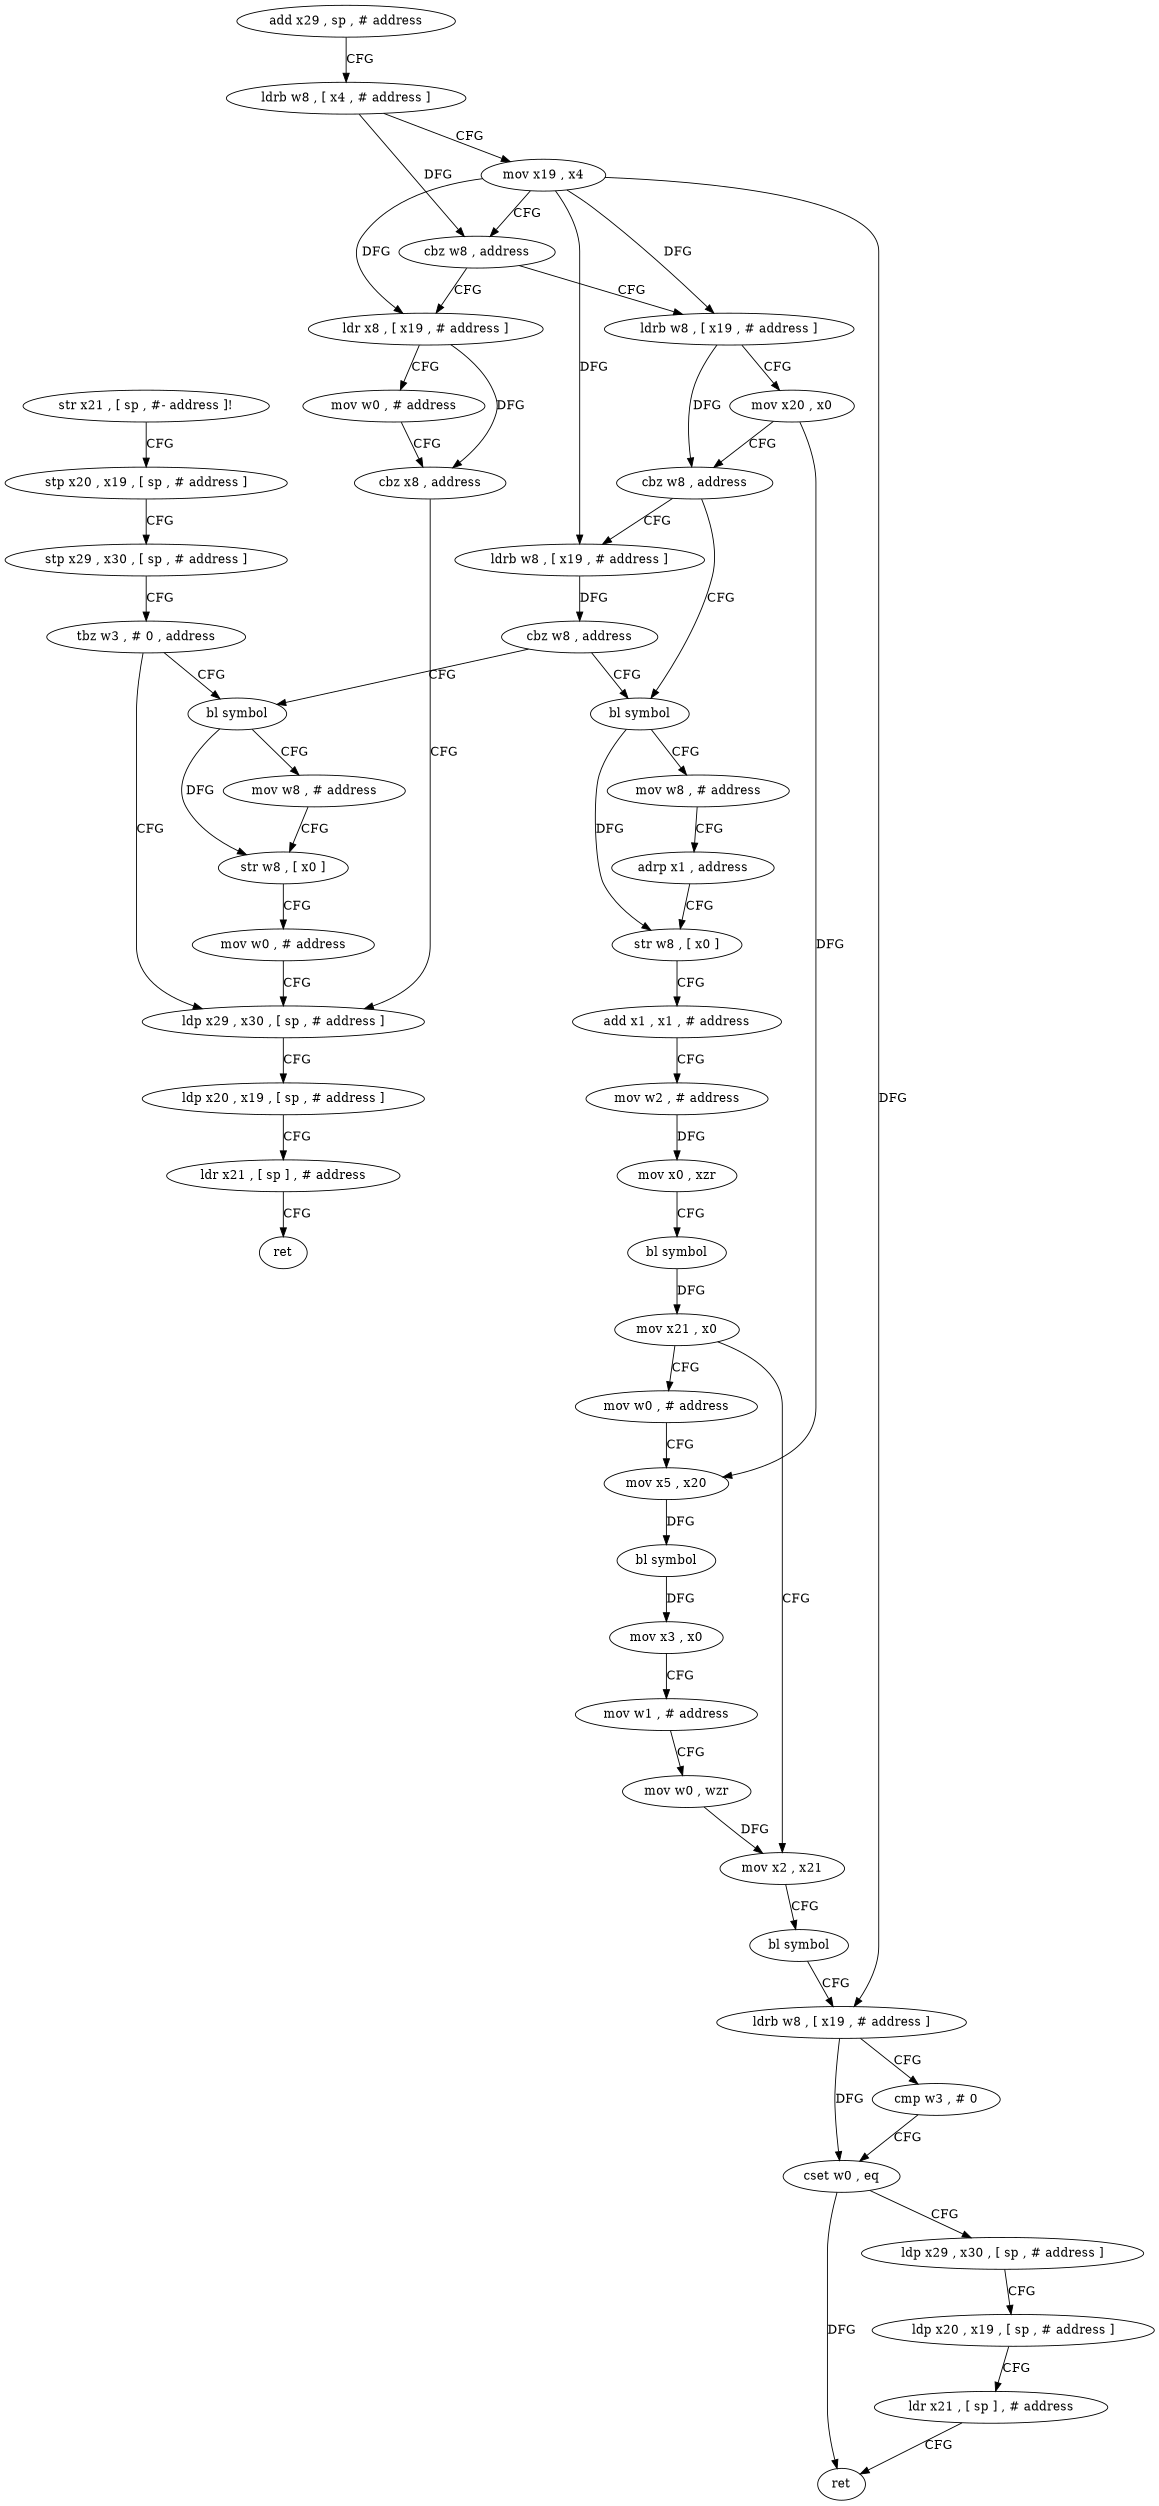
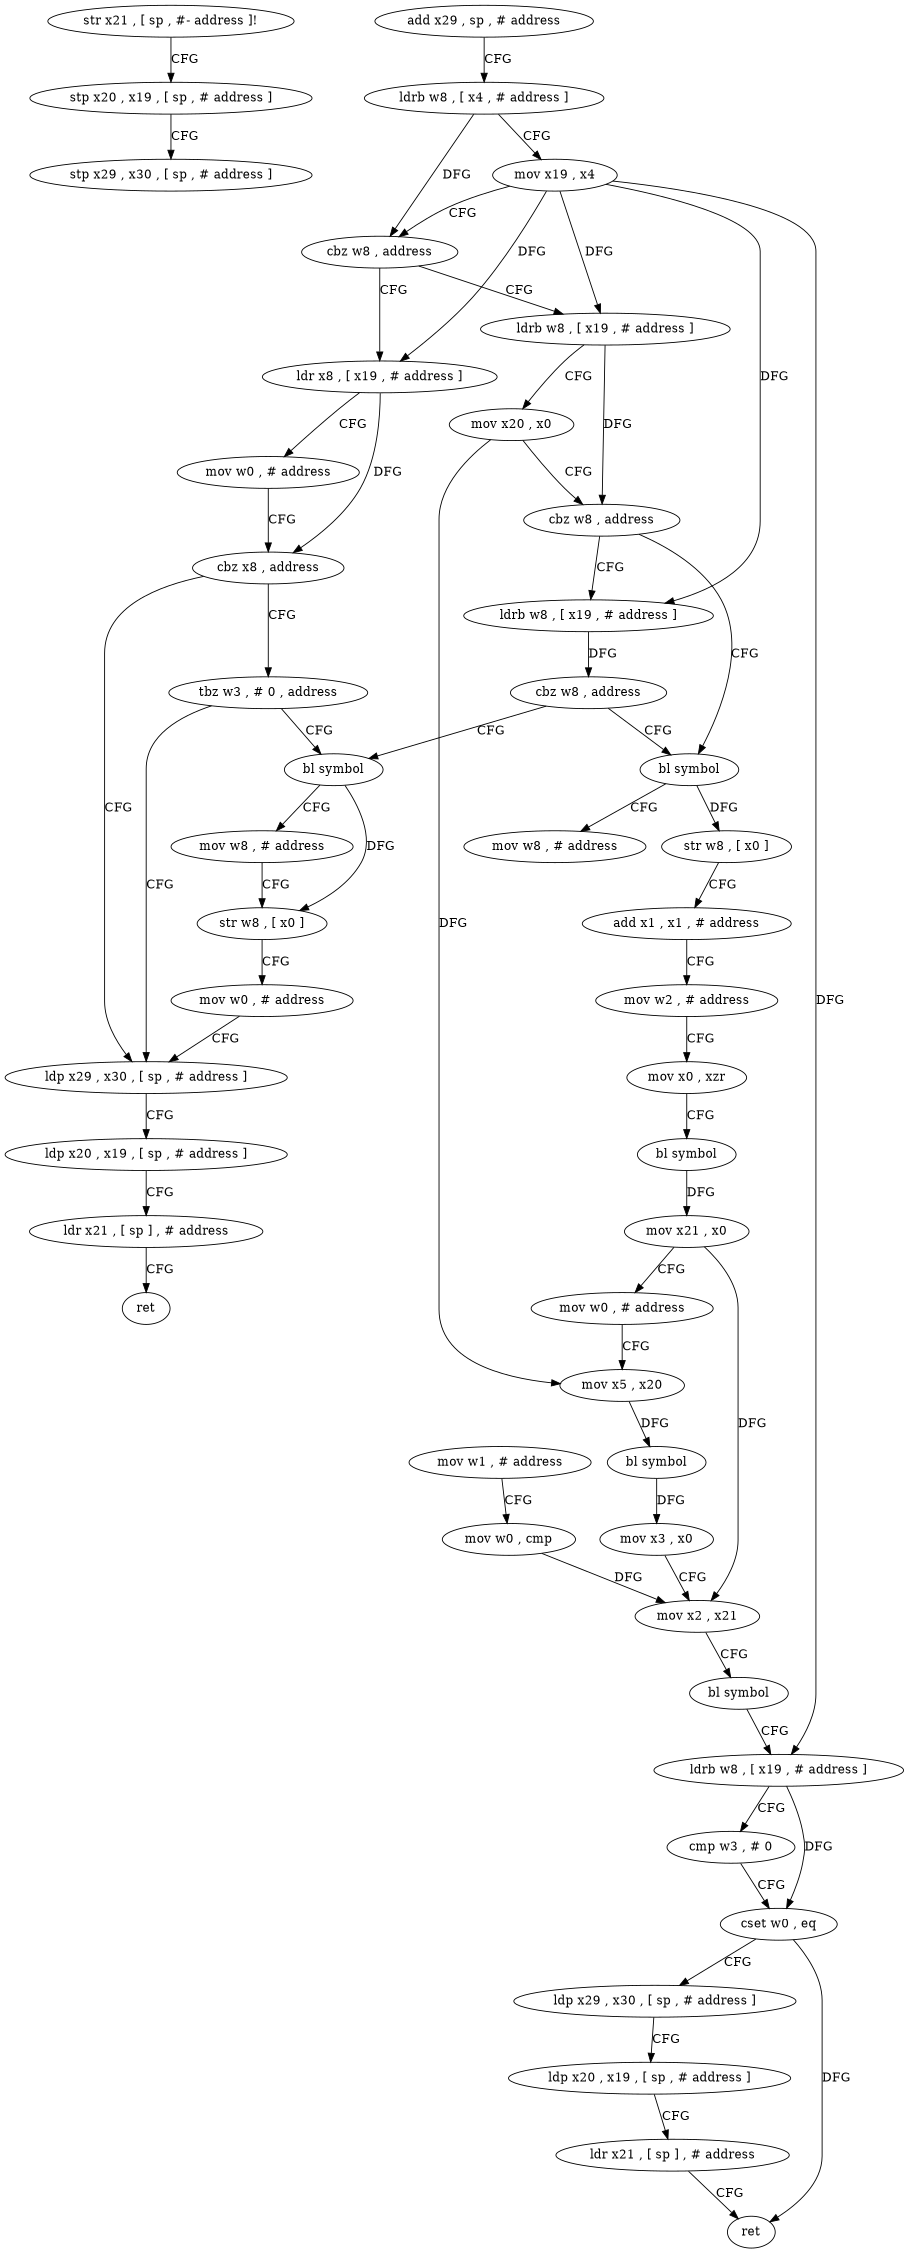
edge "stp x29 , x30 , [ sp , # address ]" -> "tbz w3 , # 0 , address": now "cbz x8 , address" -> "tbz w3 , # 0 , address"
node "adrp x1 , address": removed
edge "mov w2 , # address" -> "mov x0 , xzr": label "DFG" -> "CFG"
edge "mov x21 , x0" -> "mov x2 , x21": label "CFG" -> "DFG"
edge "mov x3 , x0" -> "mov w1 , # address": now "mov x3 , x0" -> "mov x2 , x21"
node "mov w0 , wzr": label "mov w0 , wzr" -> "mov w0 , cmp"
